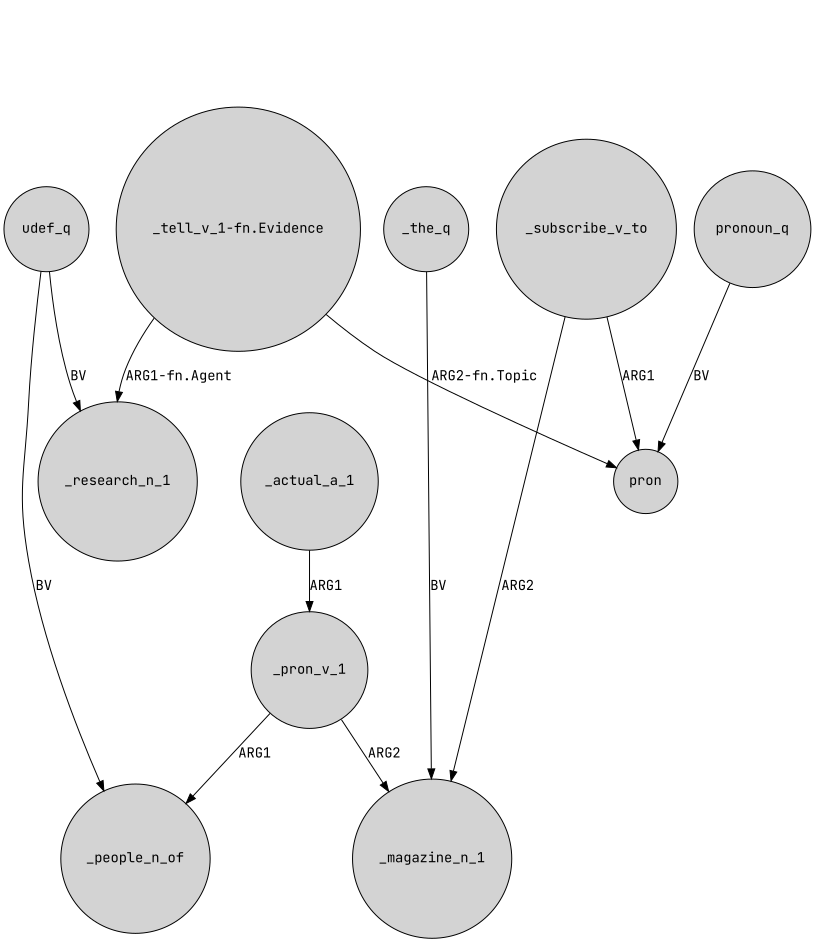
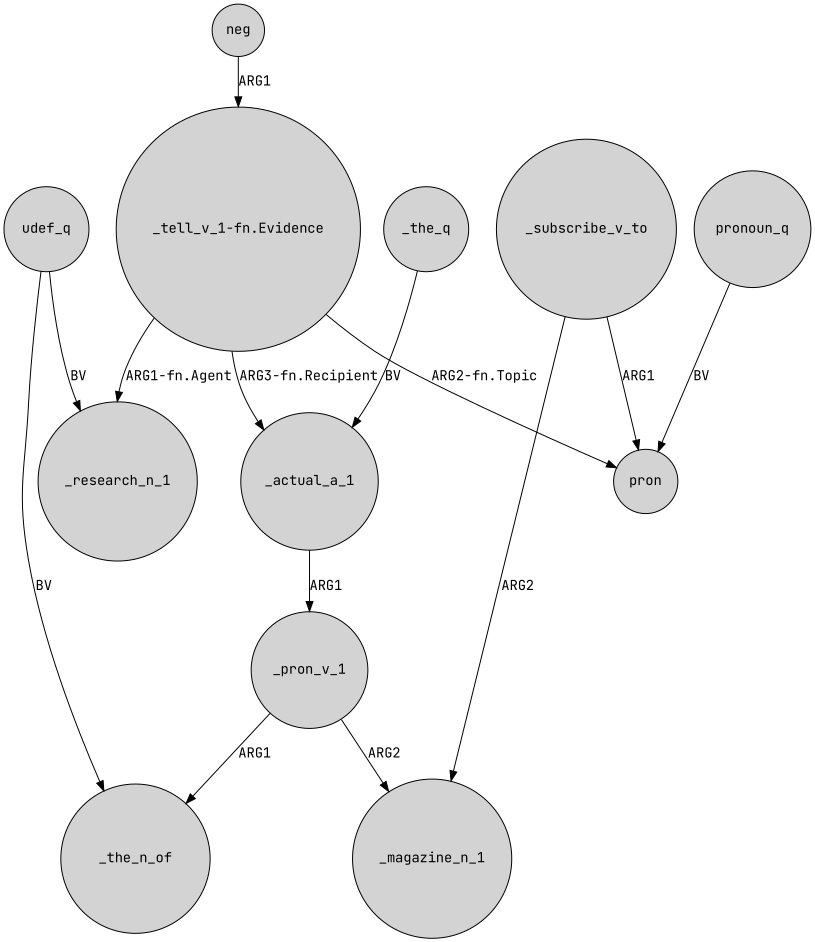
node "neg": added
edge "_tell_v_1-fn.Evidence" -> "_actual_a_1": added, label "ARG3-fn.Recipient"
edge "_the_q" -> "_magazine_n_1": now "_the_q" -> "_actual_a_1"
node "_people_n_of": label "_people_n_of" -> "_the_n_of"
